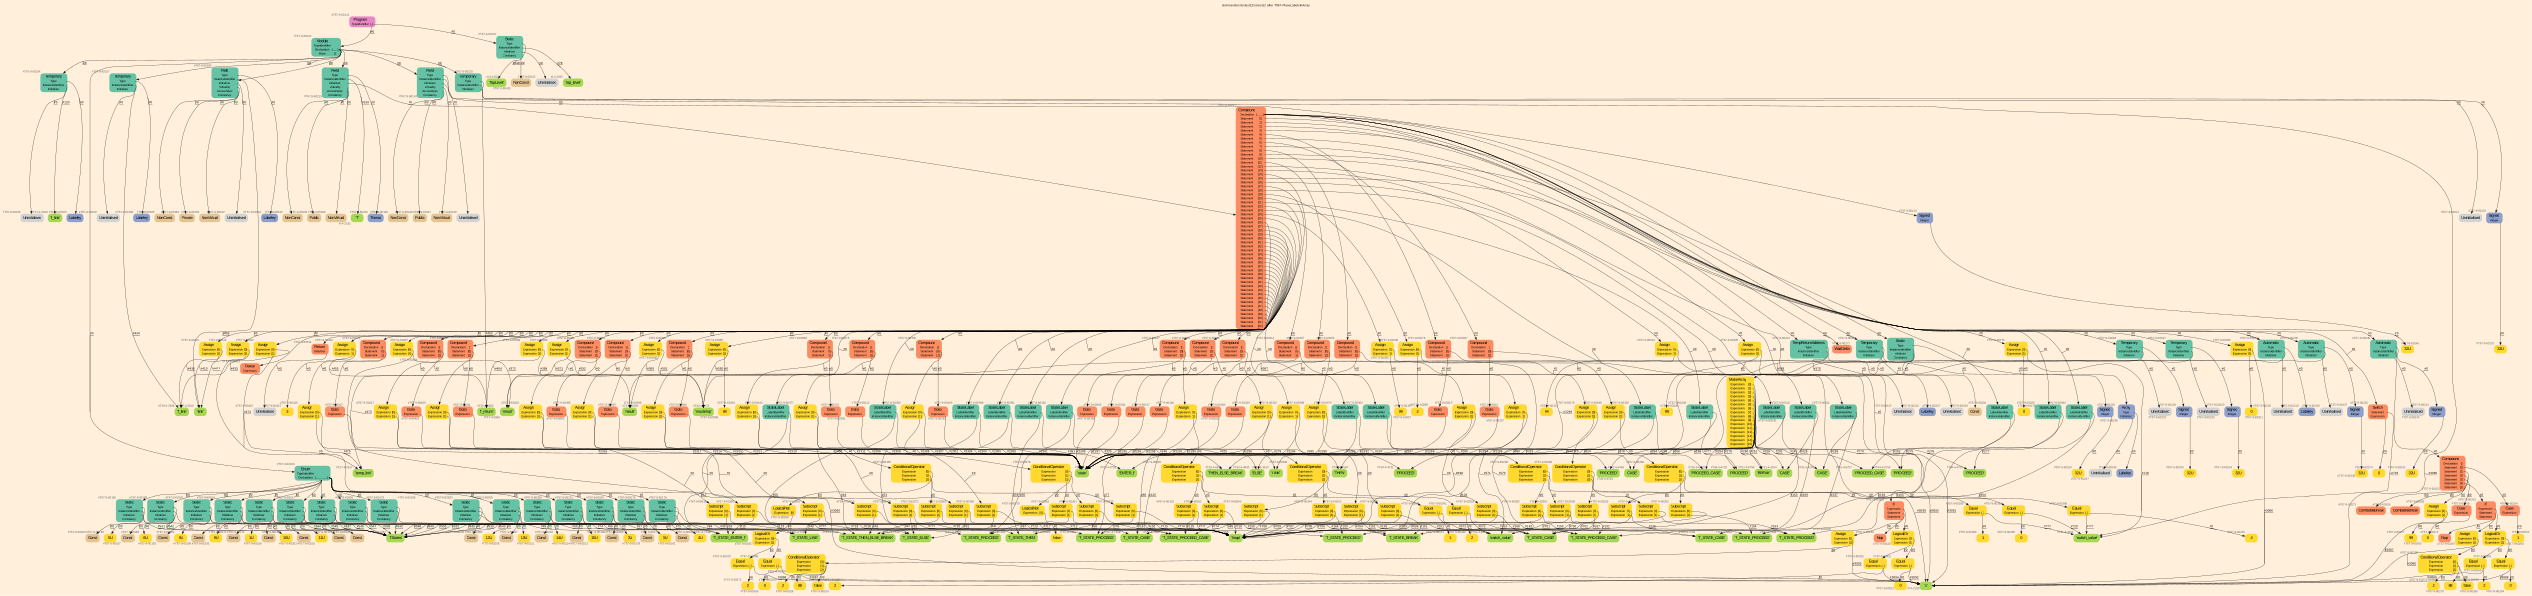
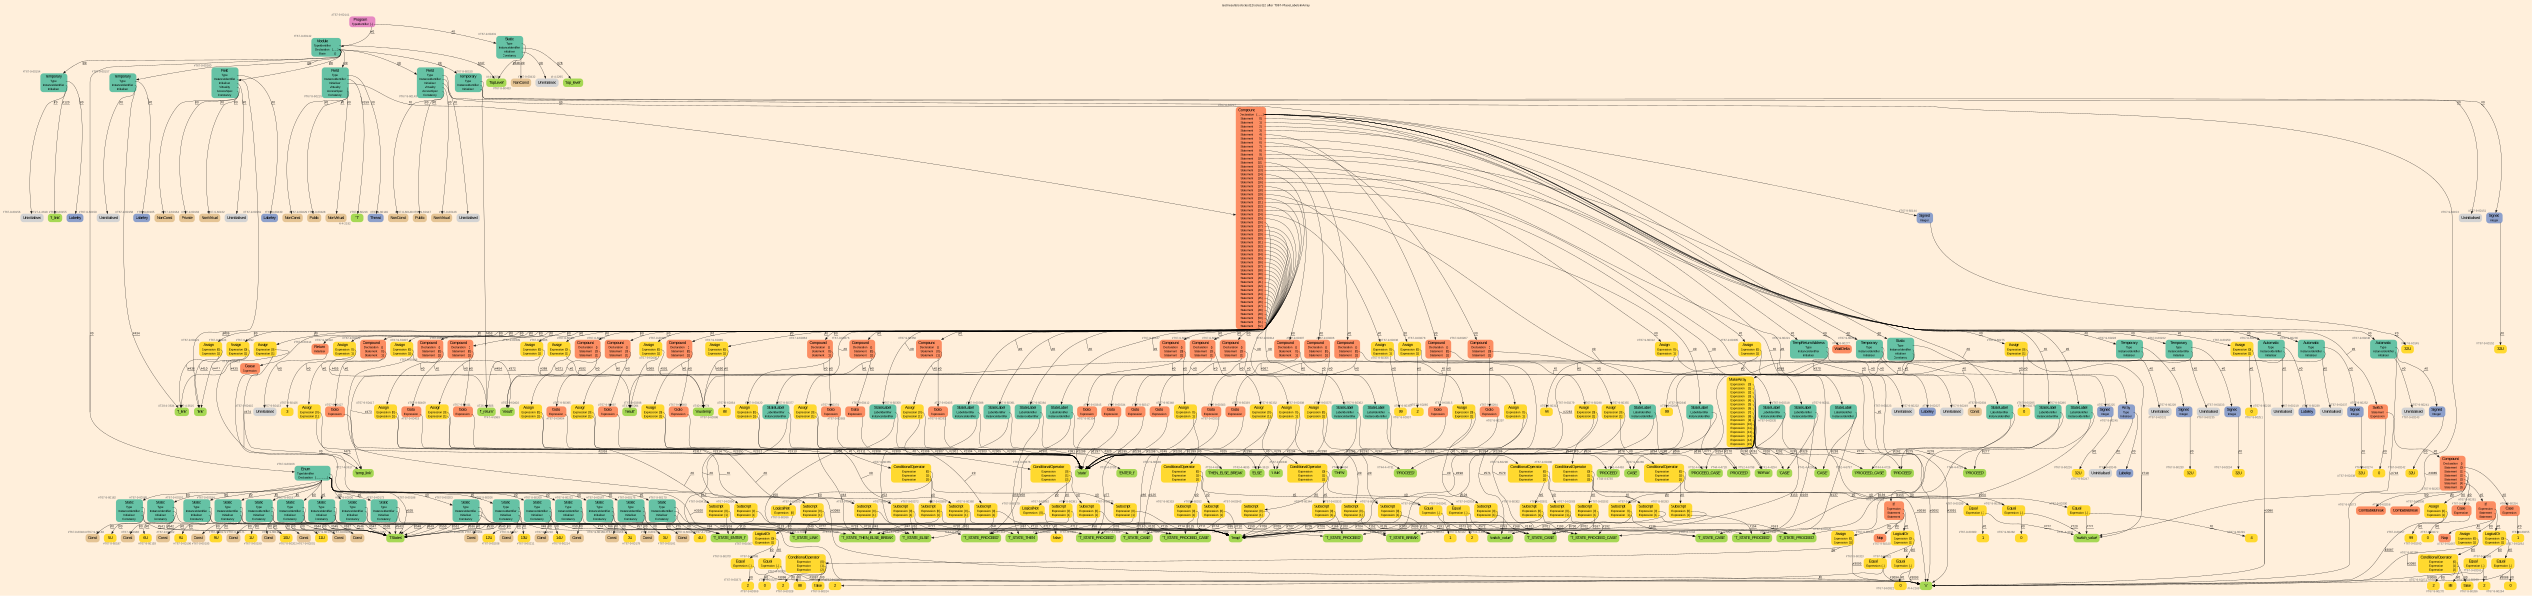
edge "Module" -> "'TopLevel'": added, label "#247"
edge "MakeArray" -> "'ENTER_f'": removed, label "#380"
edge "MakeArray" -> "'THEN_ELSE_BREAK'": removed, label "#319"
edge "Enum" -> "'TStates'": added, label "#535"
node "15U": removed
edge "Cease" -> "'x'": added, label "#3100"
